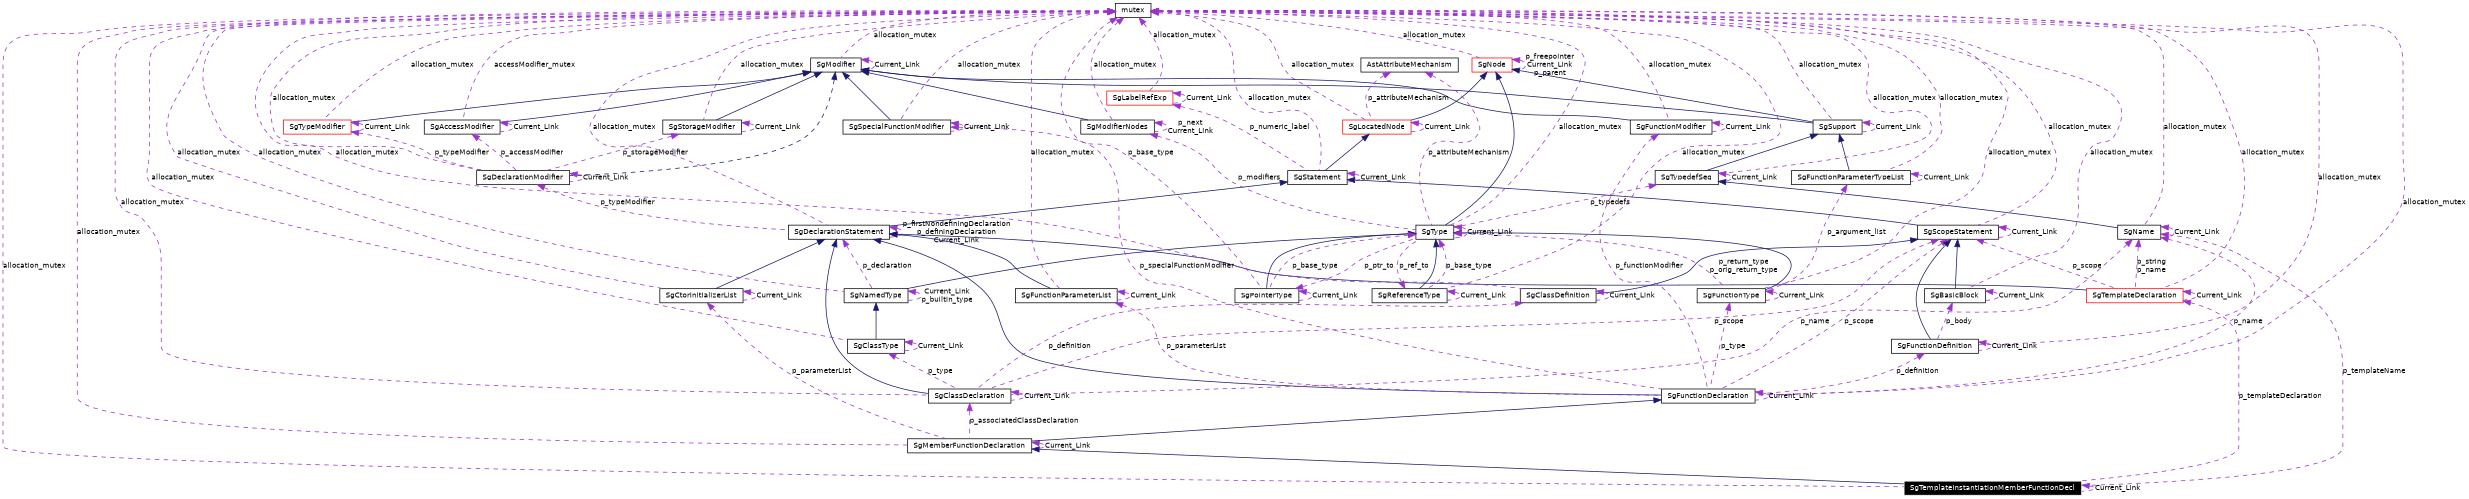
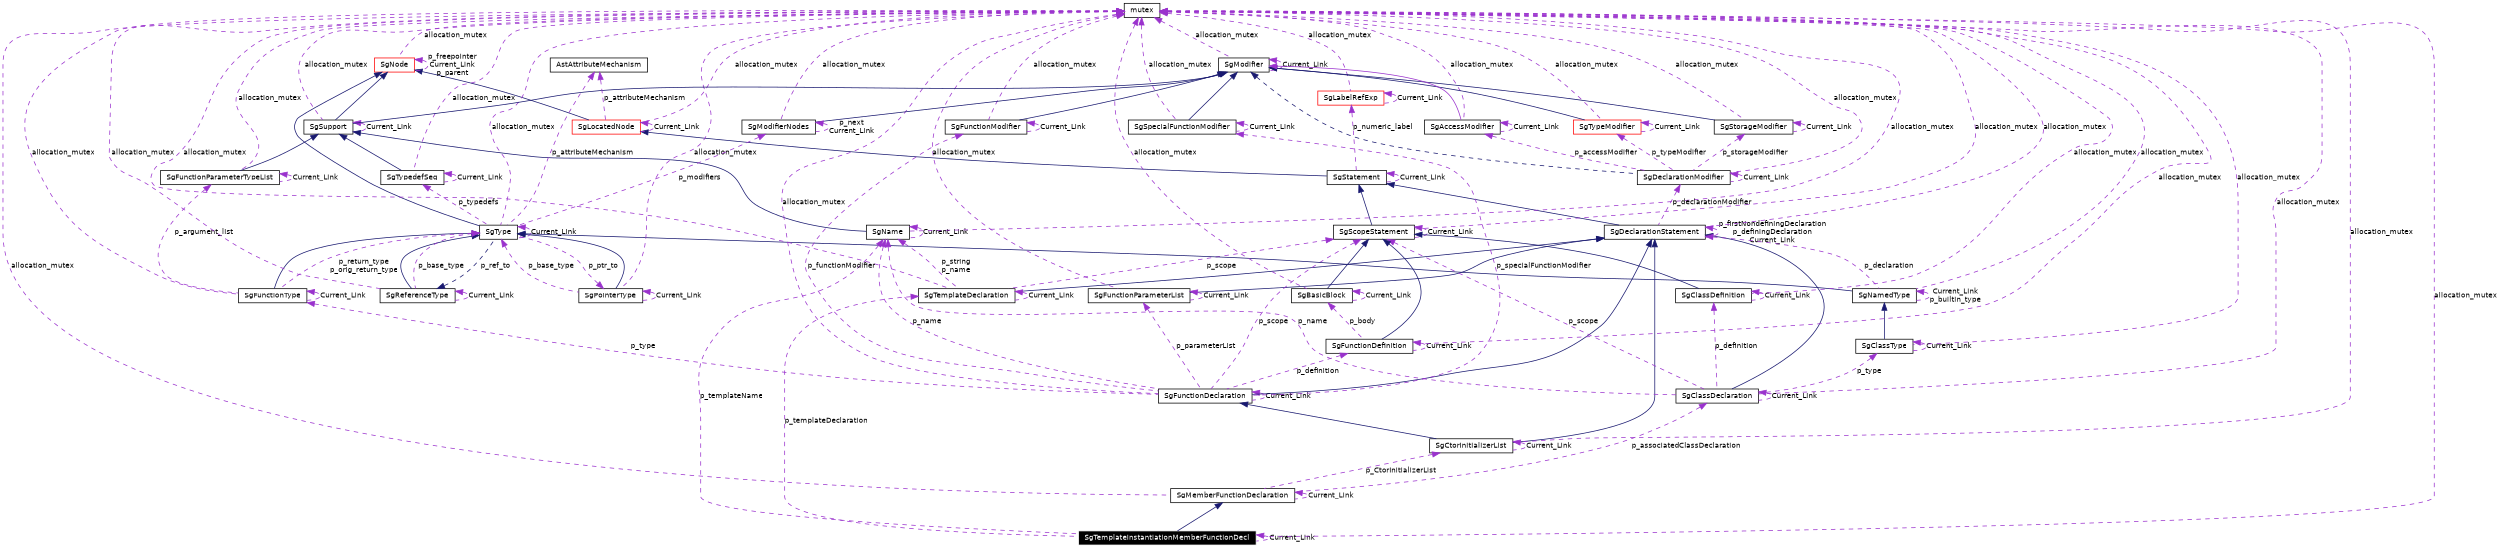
edge "SgAccessModifier" -> "mutex": label "accessModifier_mutex" -> "allocation_mutex"
edge "SgStatement" -> "mutex": removed, label "allocation_mutex"
edge "SgAccessModifier" -> "SgModifier": color midnightblue -> darkorchid3
edge "SgPointerType" -> "mutex": label "p_base_type" -> "allocation_mutex"
edge "SgDeclarationStatement" -> "SgDeclarationModifier": label "p_typeModifier" -> "p_declarationModifier"
edge "SgName" -> "SgTypedefSeq": now "SgName" -> "SgSupport"
edge "SgType" -> "SgReferenceType": color darkorchid3 -> midnightblue
node "SgTemplateDeclaration": color red -> black
edge "SgMemberFunctionDeclaration" -> "SgCtorInitializerList": label "p_parameterList" -> "p_CtorInitializerList"
edge "SgMemberFunctionDeclaration" -> "SgFunctionDeclaration": now "SgCtorInitializerList" -> "SgFunctionDeclaration"
